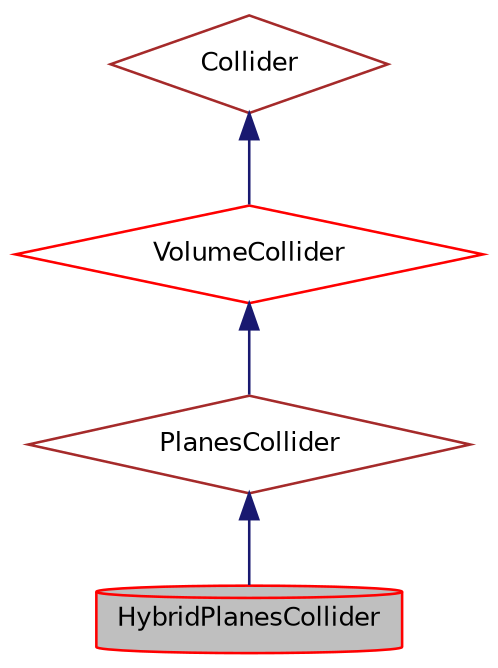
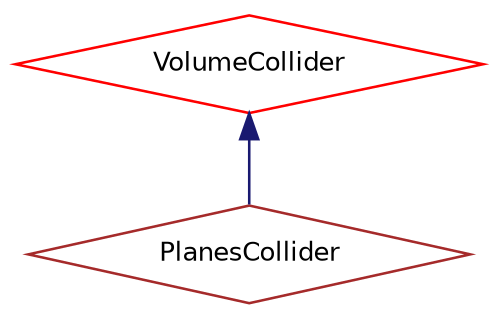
node "Collider": removed
node "HybridPlanesCollider": removed
